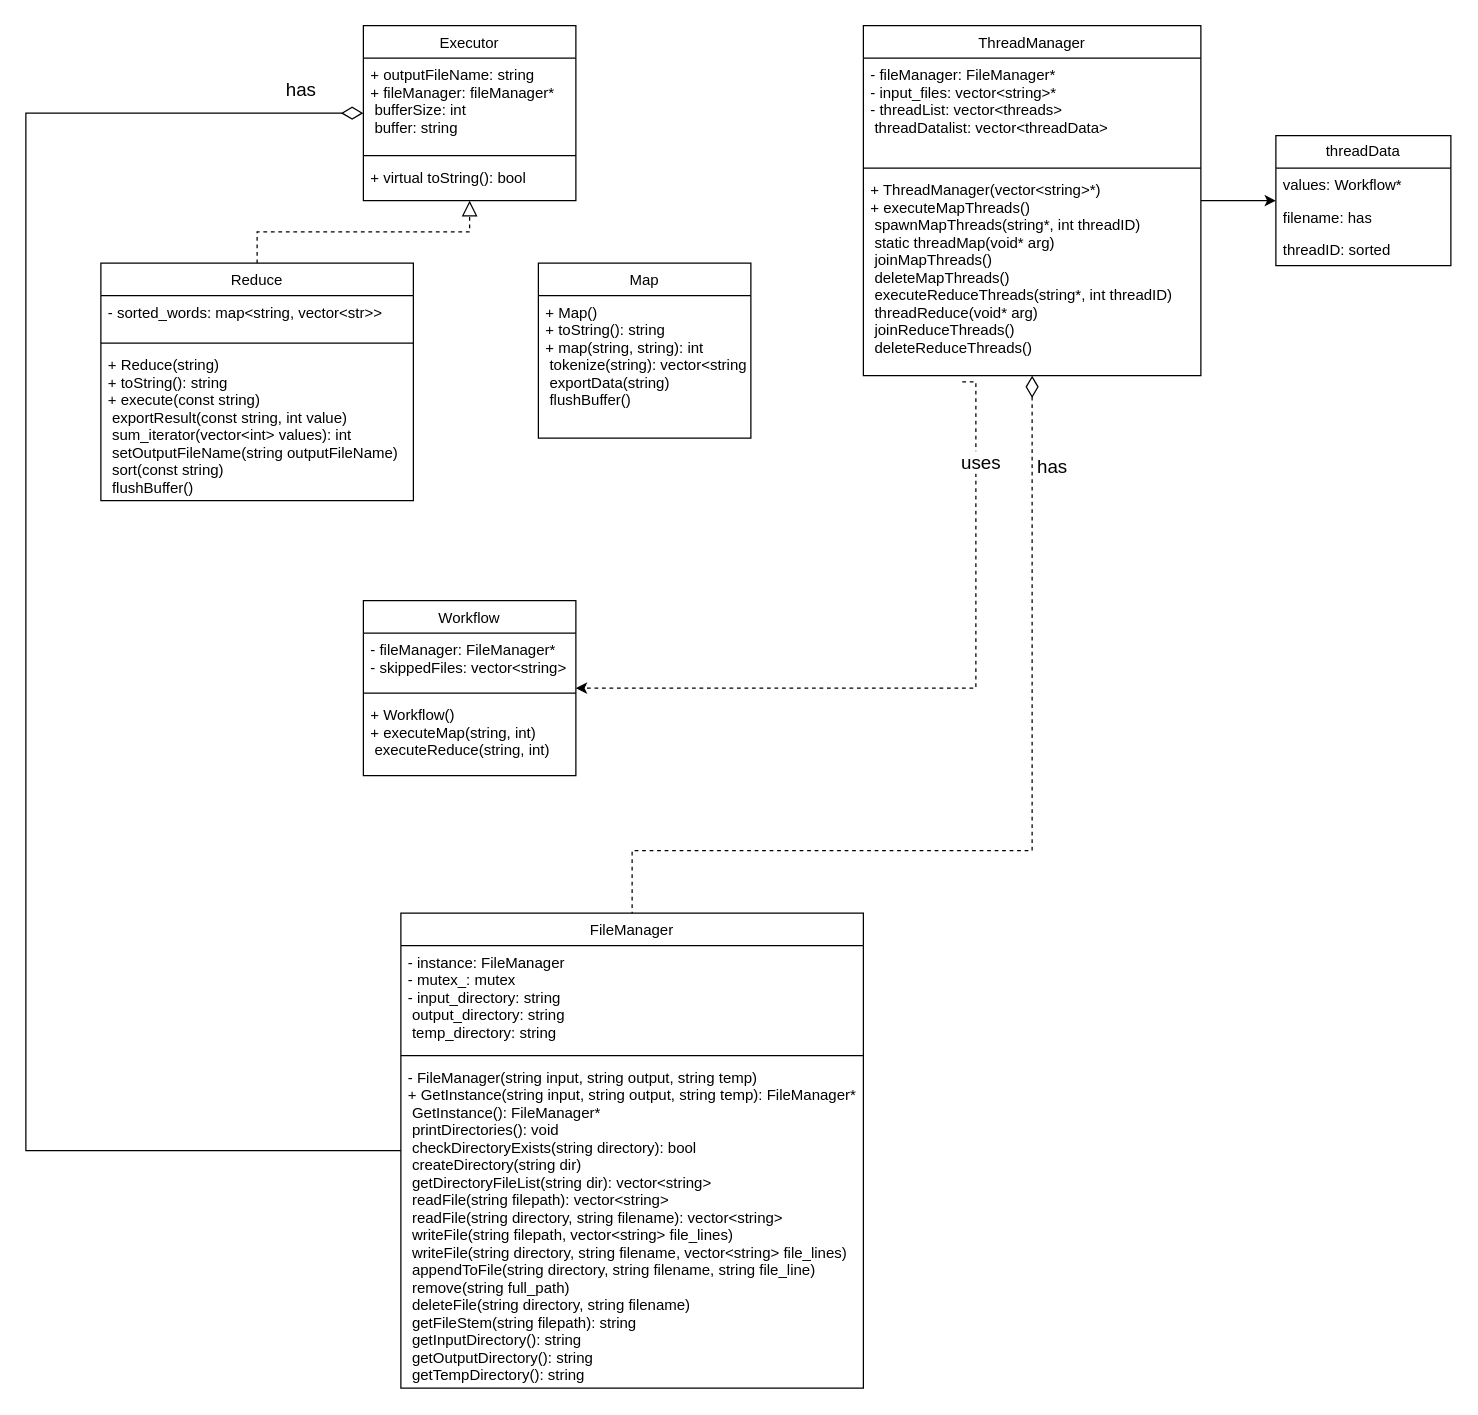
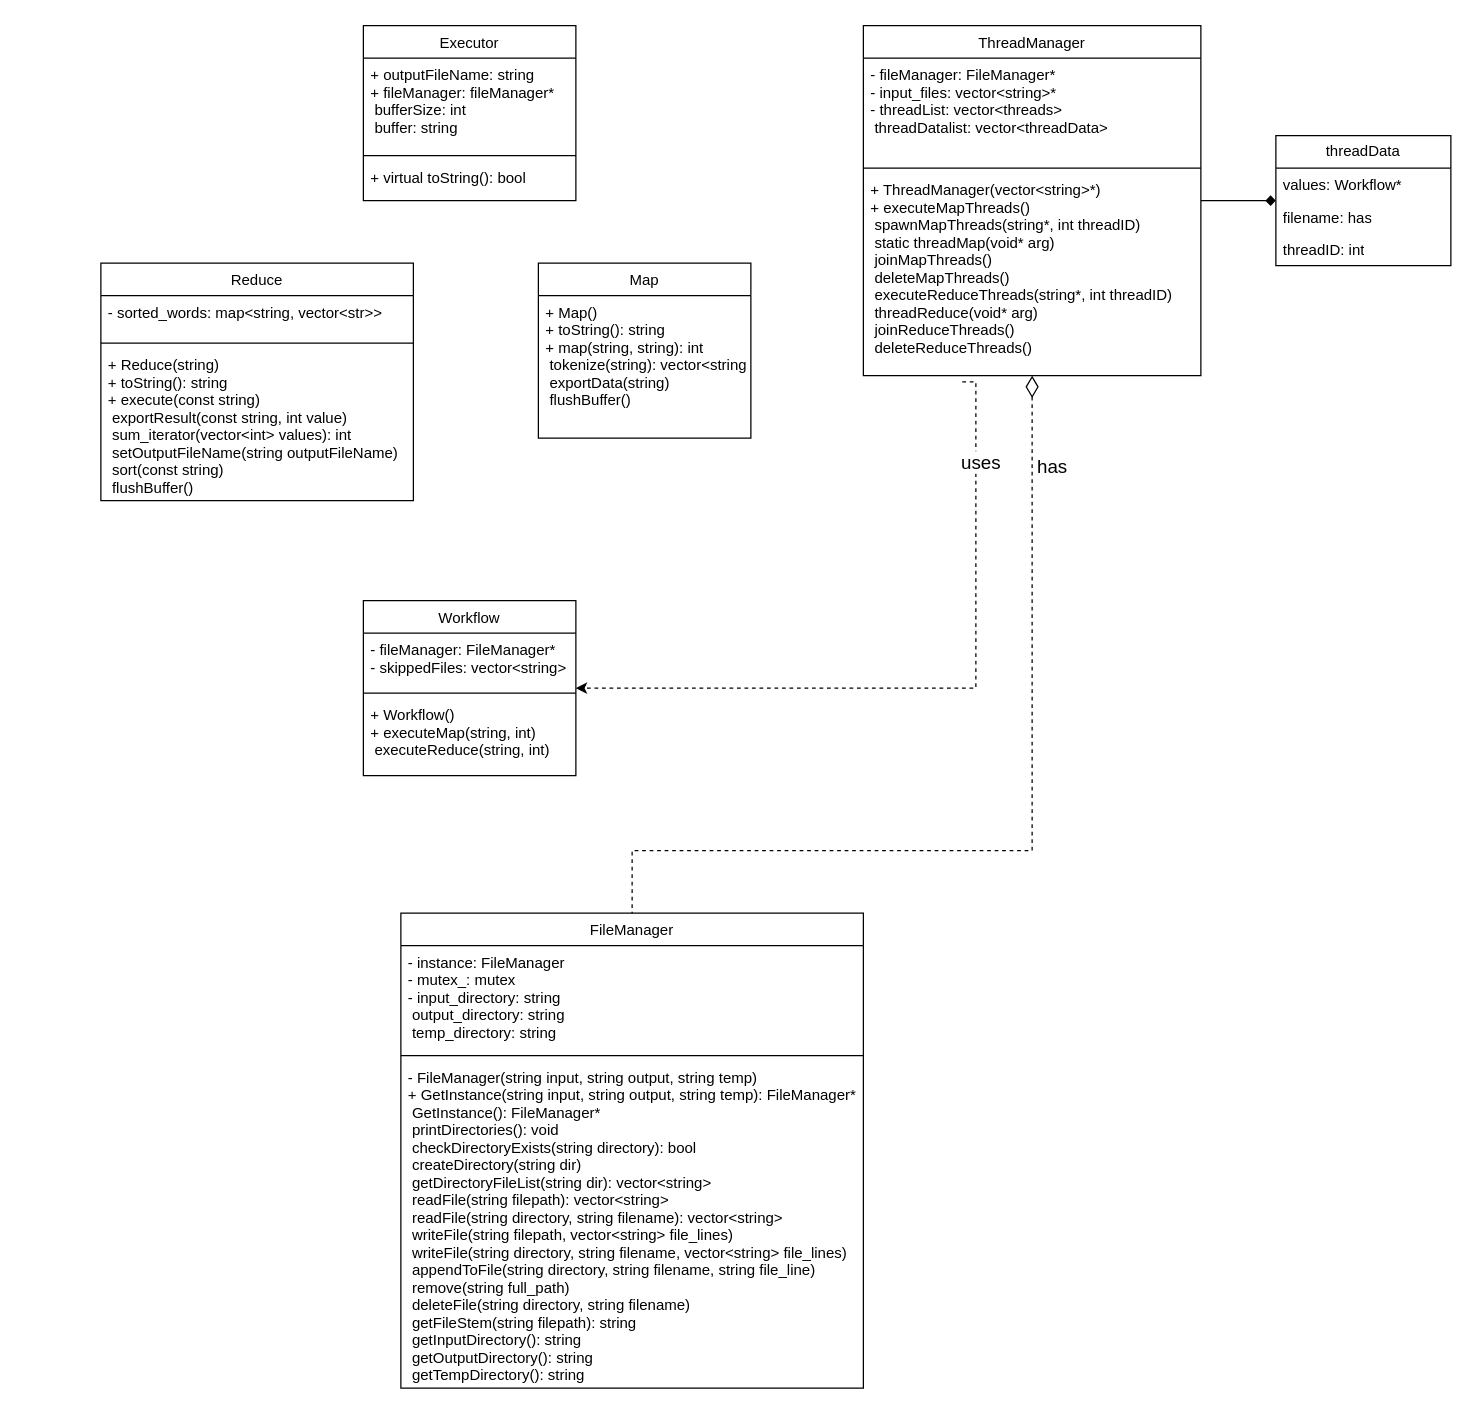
edge "ThreadManager" -> "threadData": arrowhead classic -> diamond
edge "Reduce" -> "Executor": removed
node "threadID: sorted": label "threadID: sorted" -> "threadID: int"
edge "FileManager" -> "Executor": removed, label "has"
